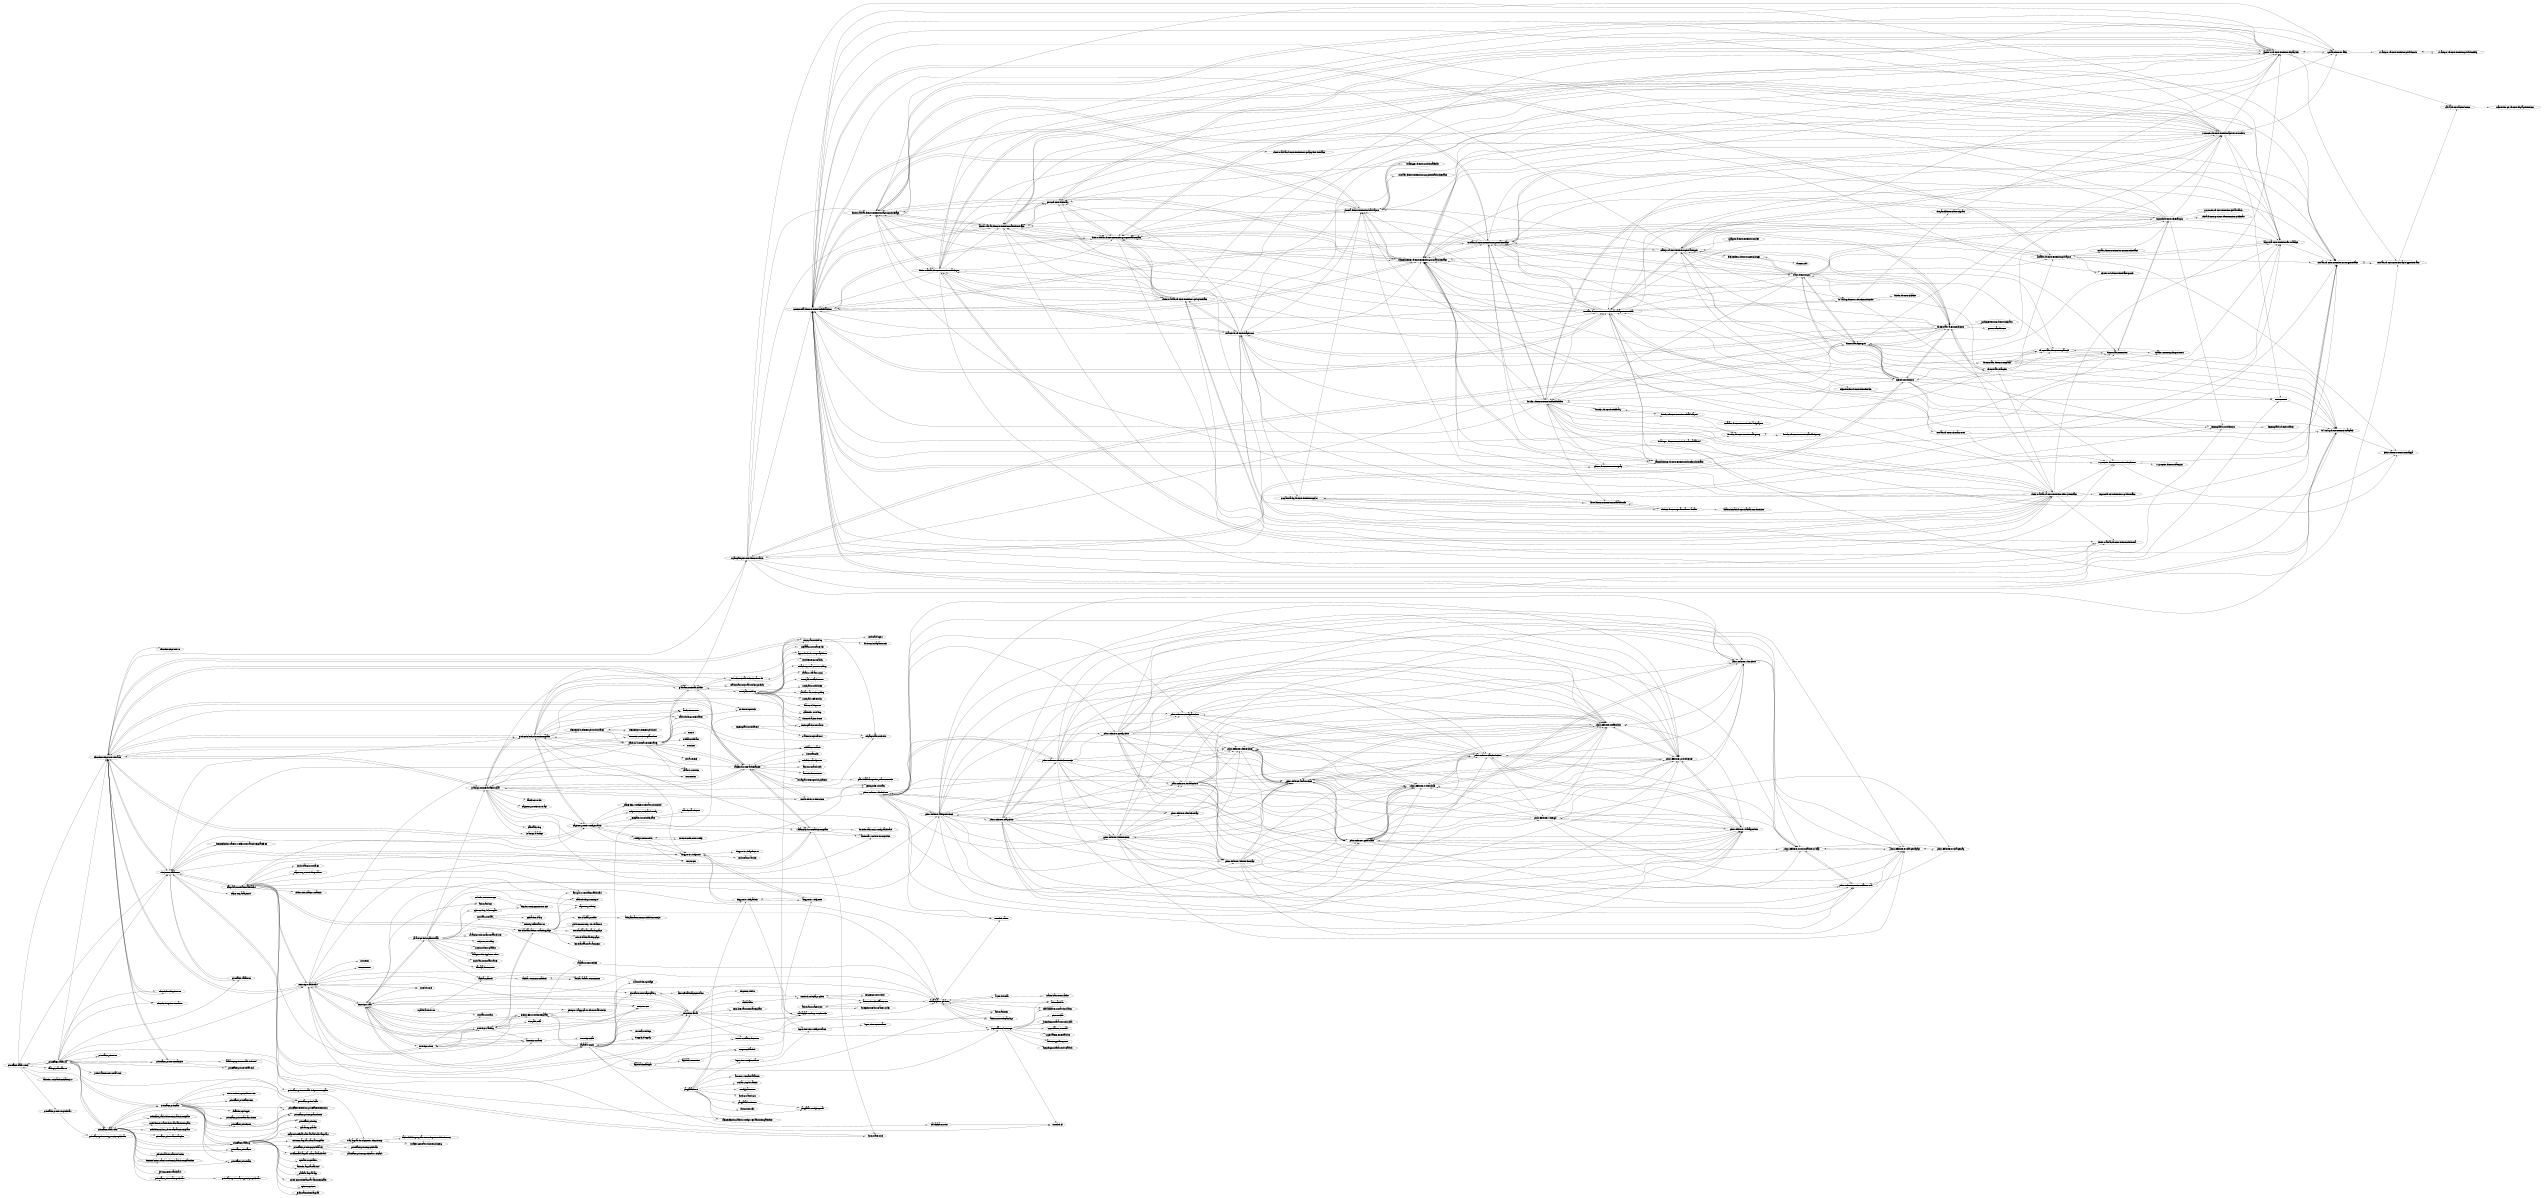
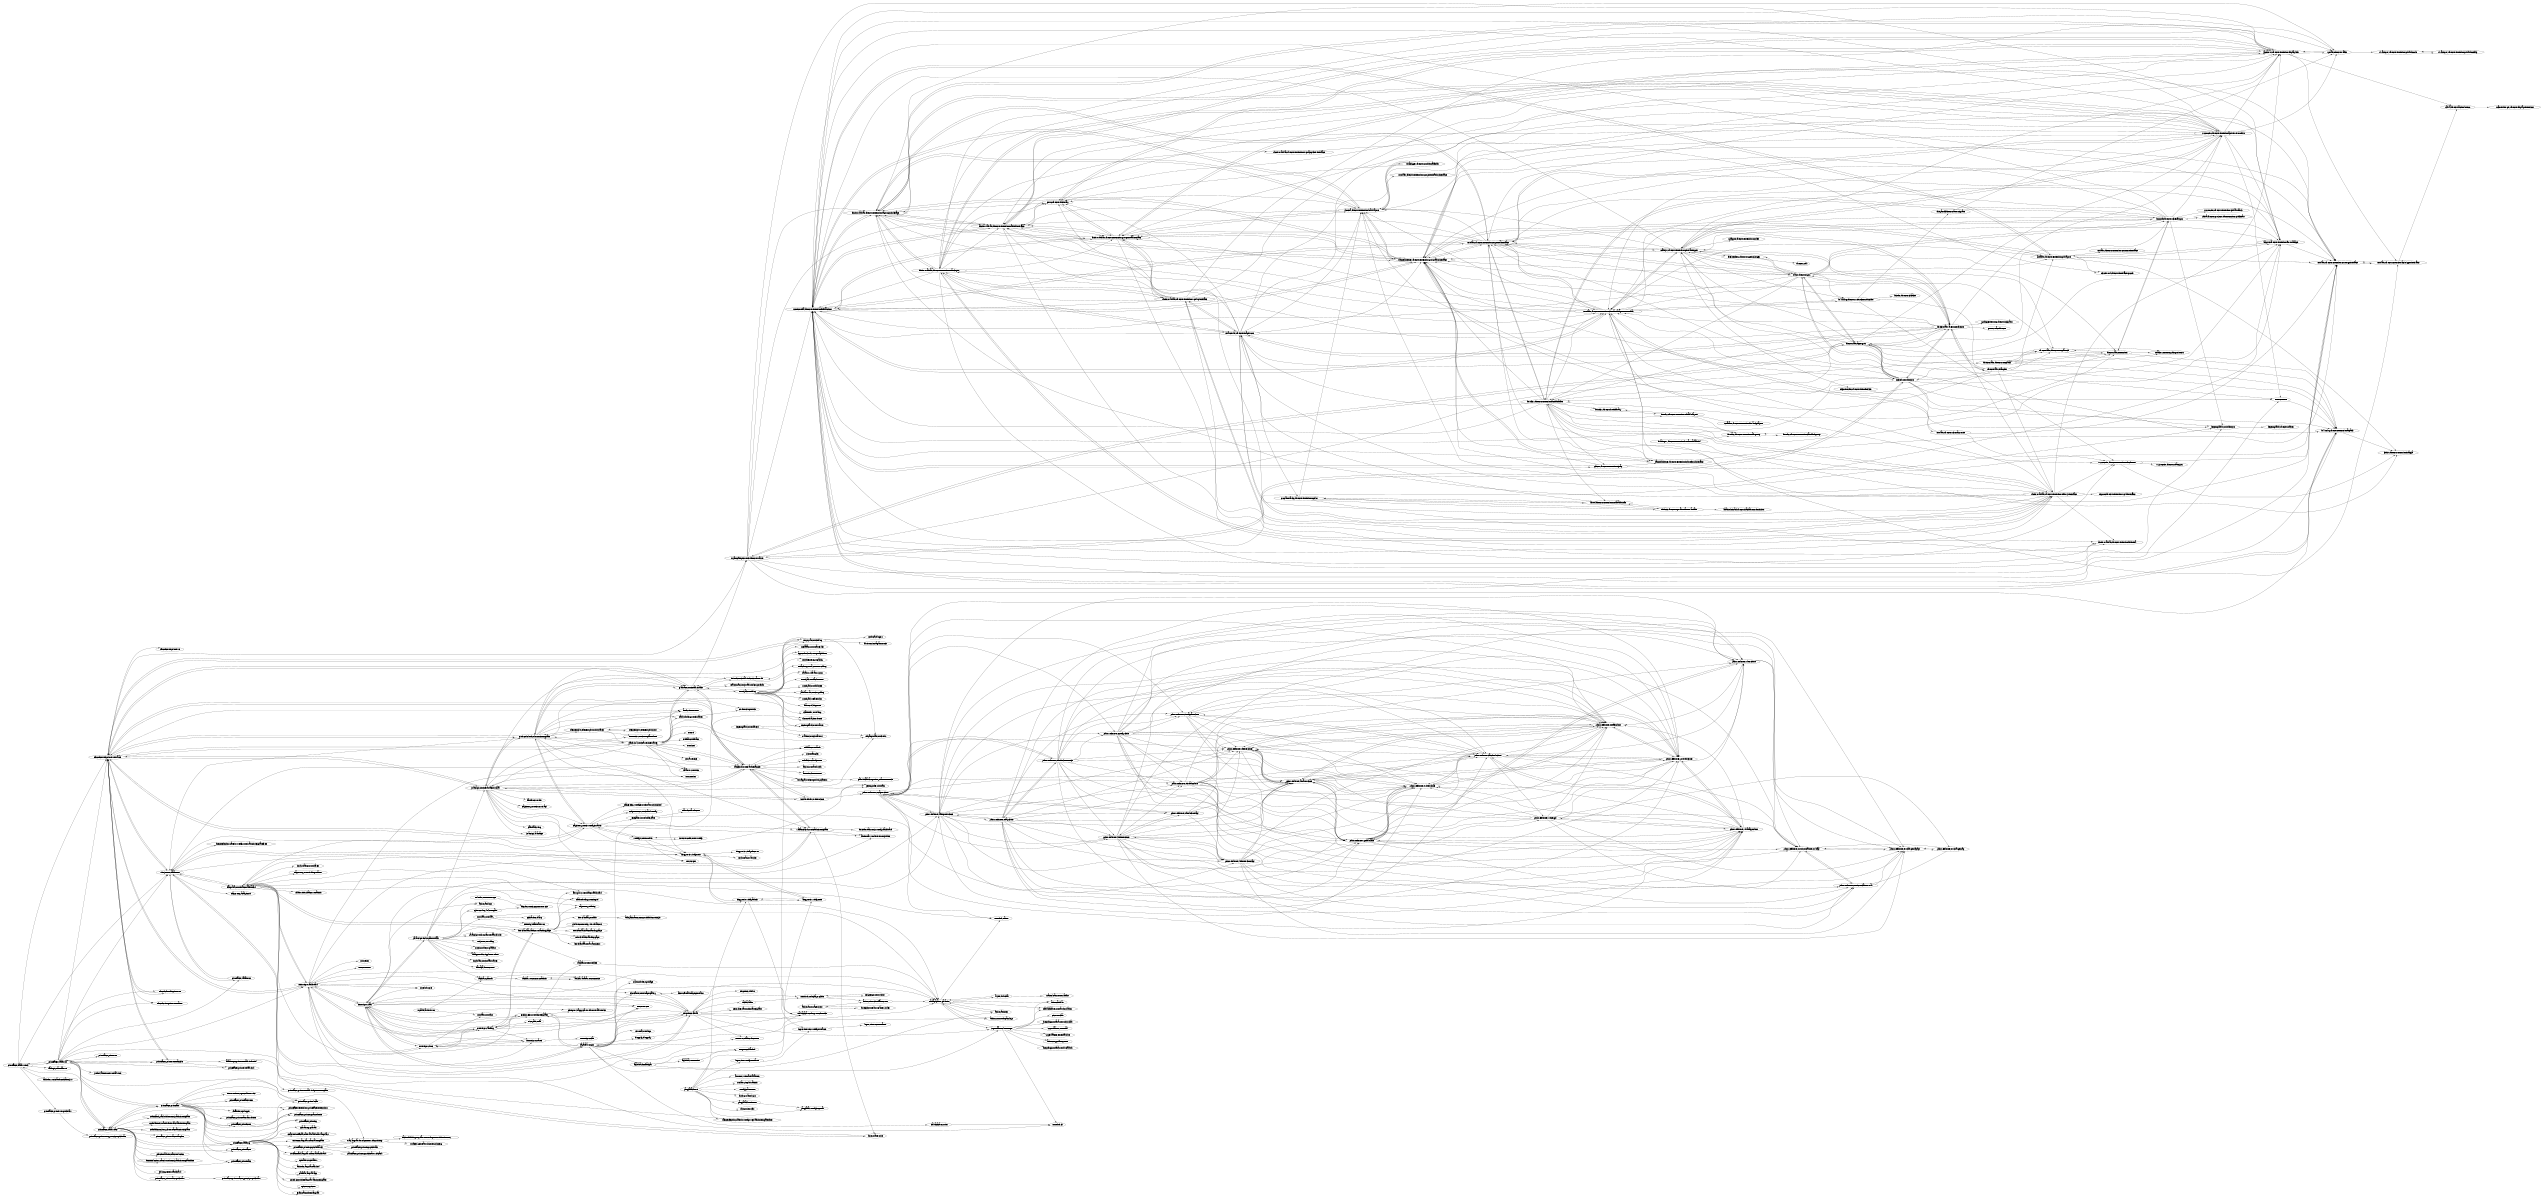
node "John-Weeks-Dev/tiktok-clone": label "John-Weeks-Dev/tiktok-clone" -> "John-Weeks-Dev/scraper-clone"
edge "dianprata/nuxt-shadcn-dashboard" -> "BayBreezy/nuxt3-vuetify3-starter": reversed
